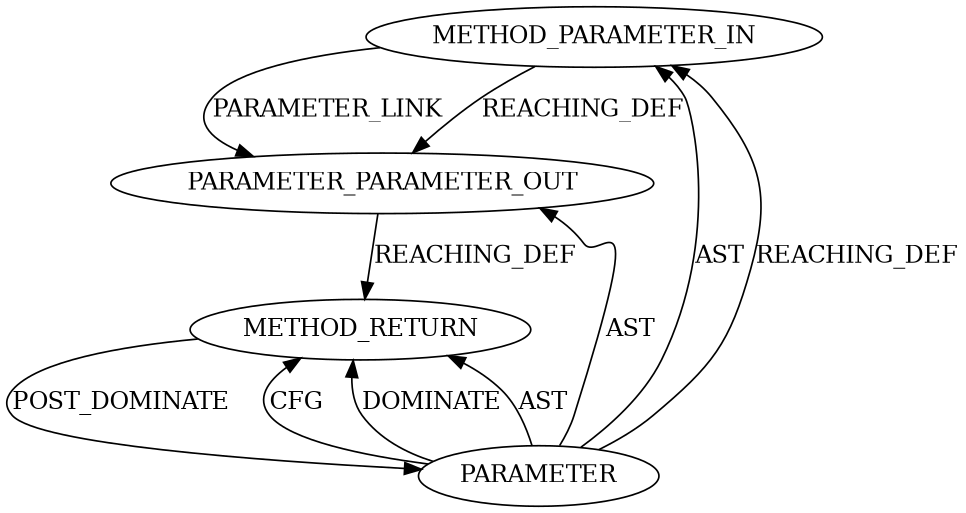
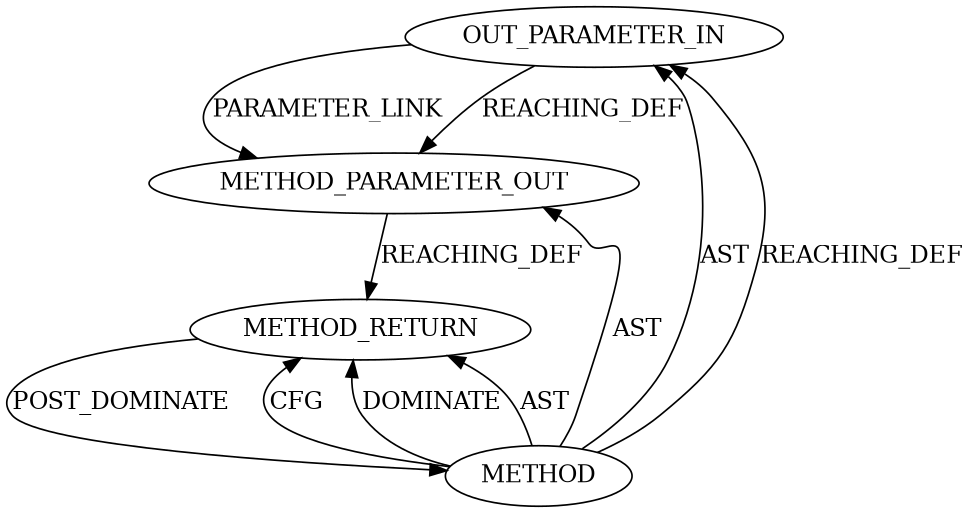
node "METHOD_PARAMETER_IN": label "METHOD_PARAMETER_IN" -> "OUT_PARAMETER_IN"
node "PARAMETER_PARAMETER_OUT": label "PARAMETER_PARAMETER_OUT" -> "METHOD_PARAMETER_OUT"
node "PARAMETER": label "PARAMETER" -> "METHOD"
